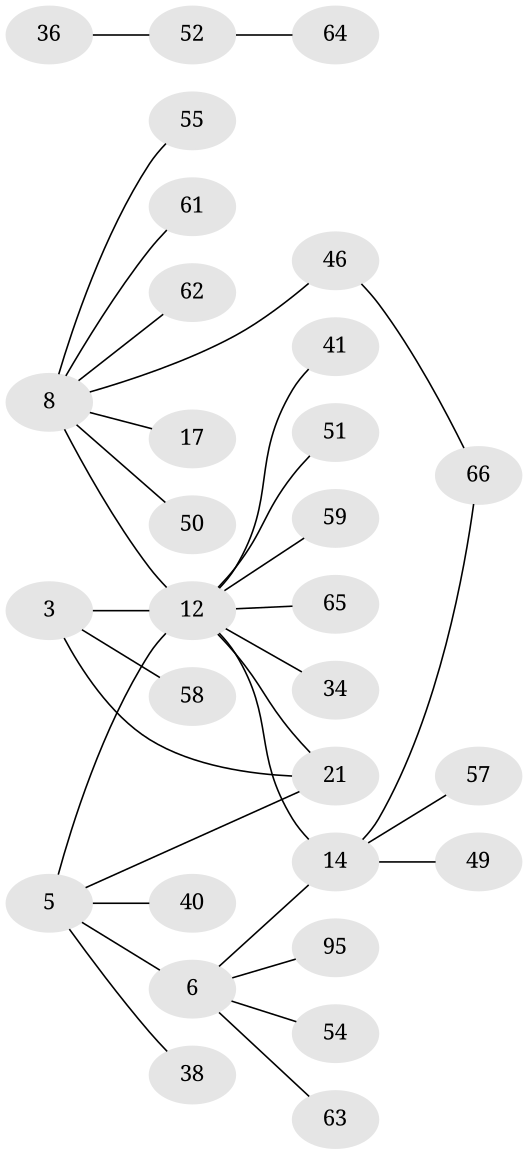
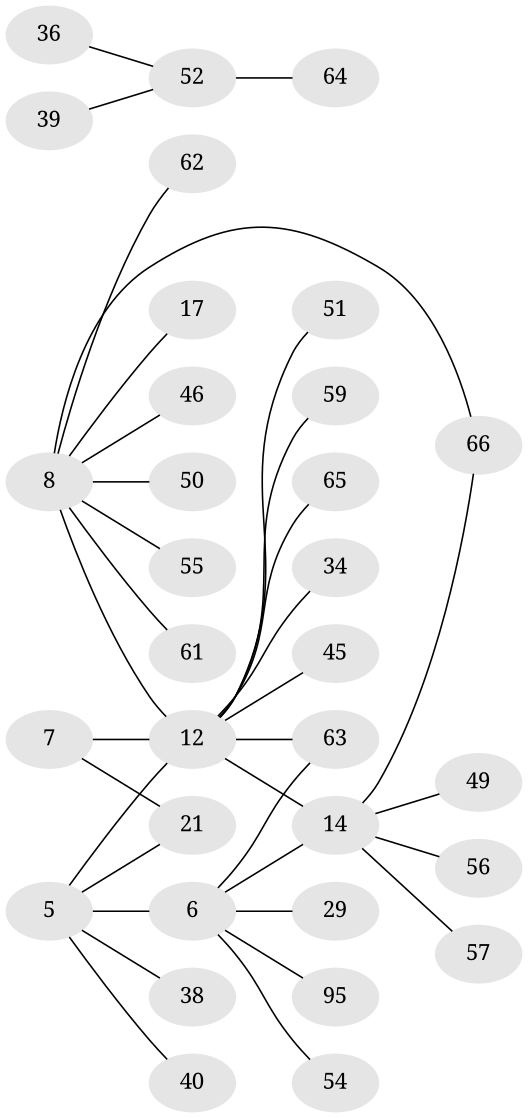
node "39": added
node "41": label "41" -> "45"
edge "46" -- "66": now "8" -- "66"
node "3": label "3" -> "7"
node "58": removed
edge "12" -- "21": now "12" -- "63"
node "56": added
node "29": added
